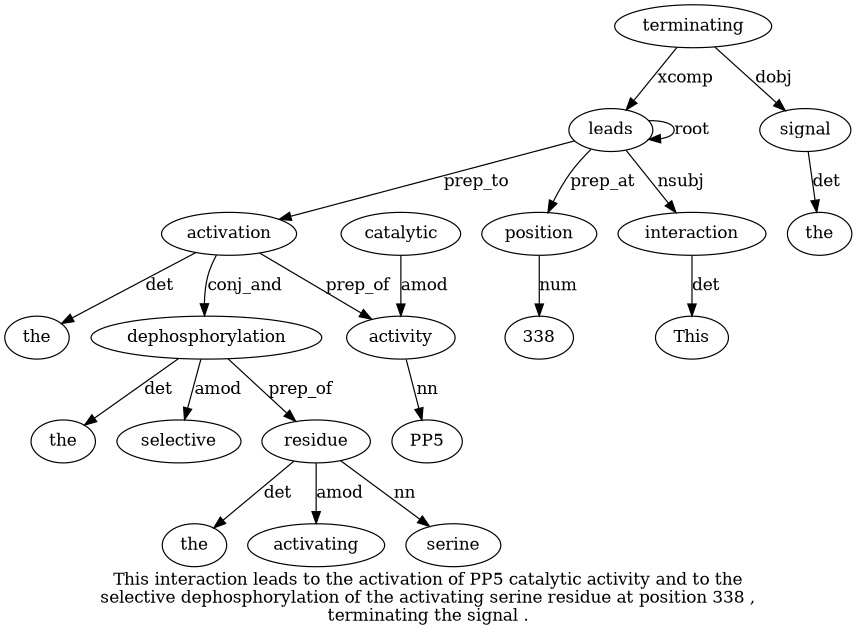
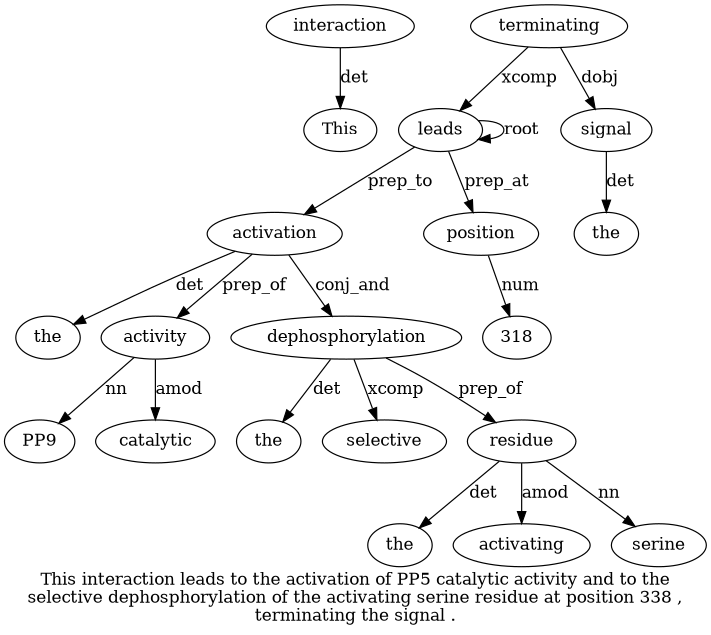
edge "leads" -> "interaction": removed, label "nsubj"
edge "catalytic" -> "activity": reversed
node "338": label "338" -> "318"
edge "dephosphorylation" -> "selective": label "amod" -> "xcomp"
node "PP5": label "PP5" -> "PP9"
